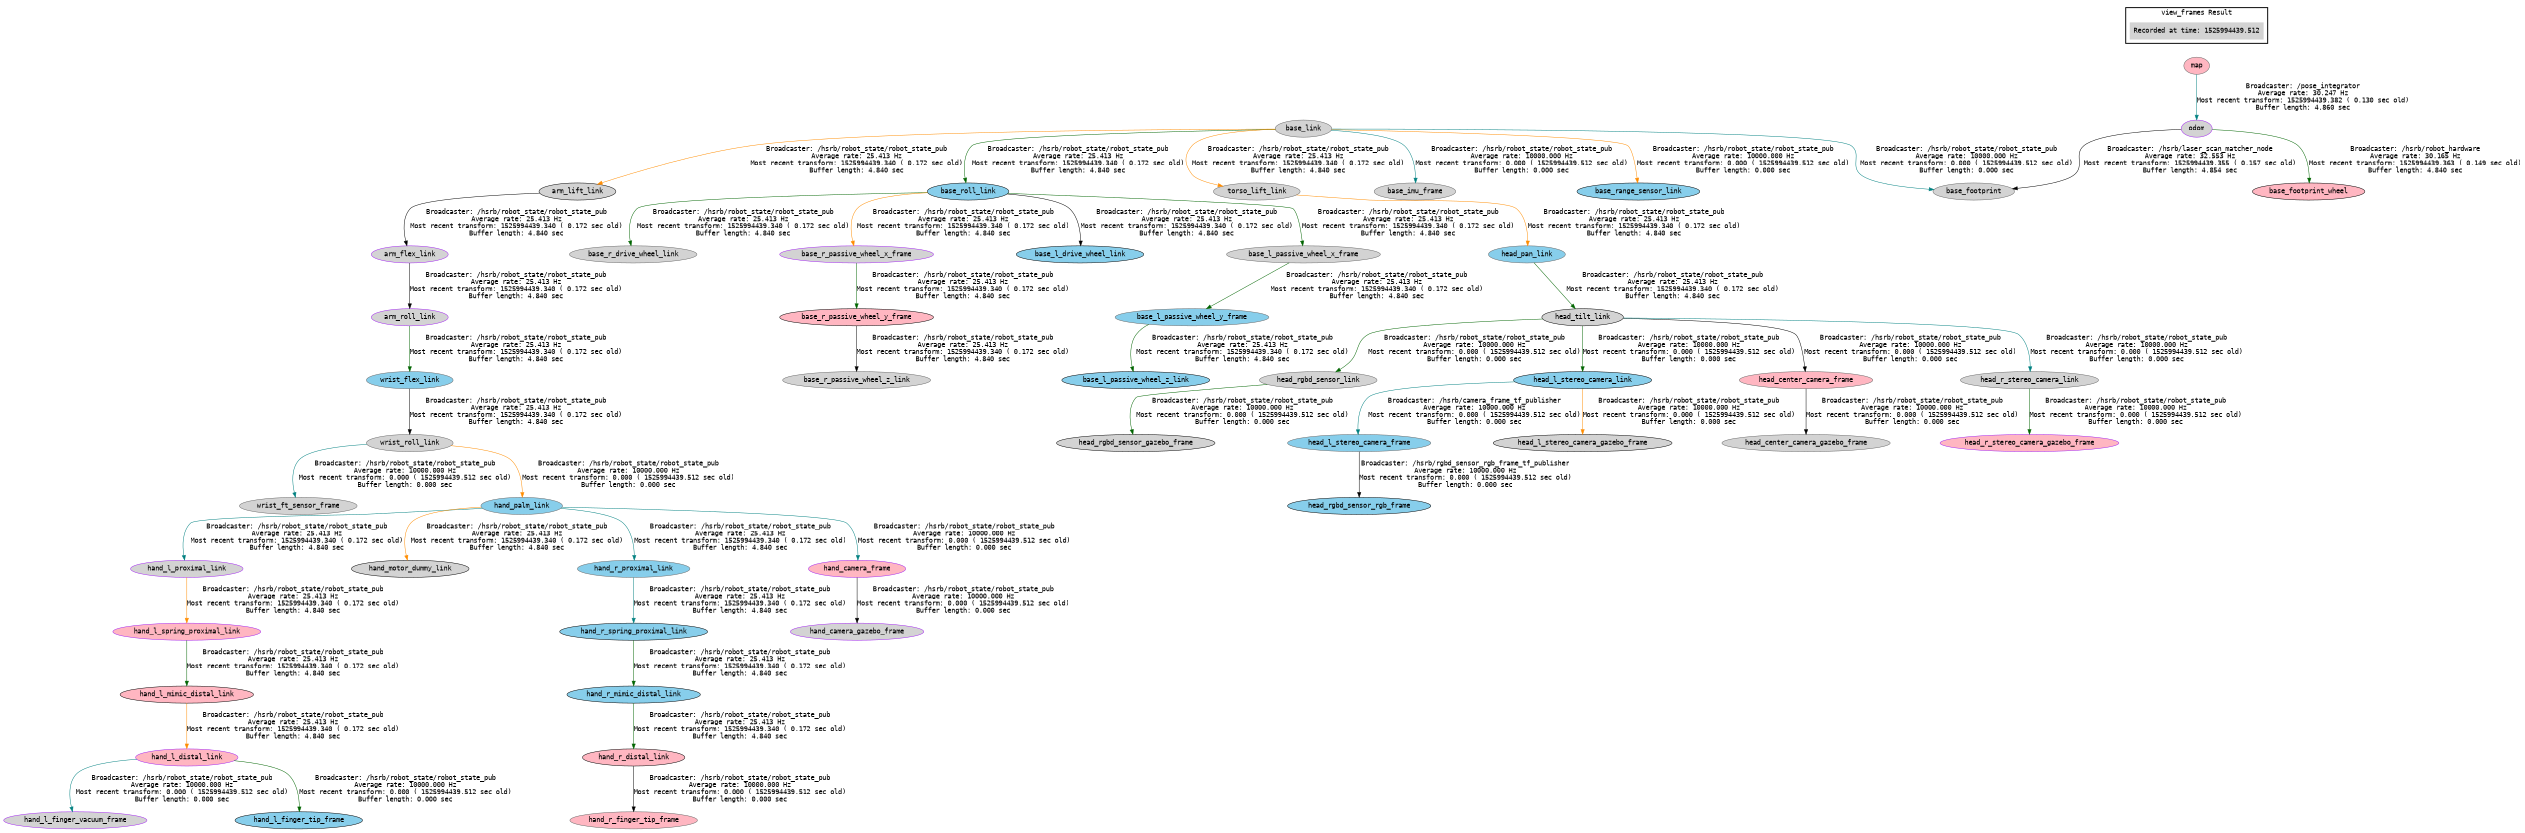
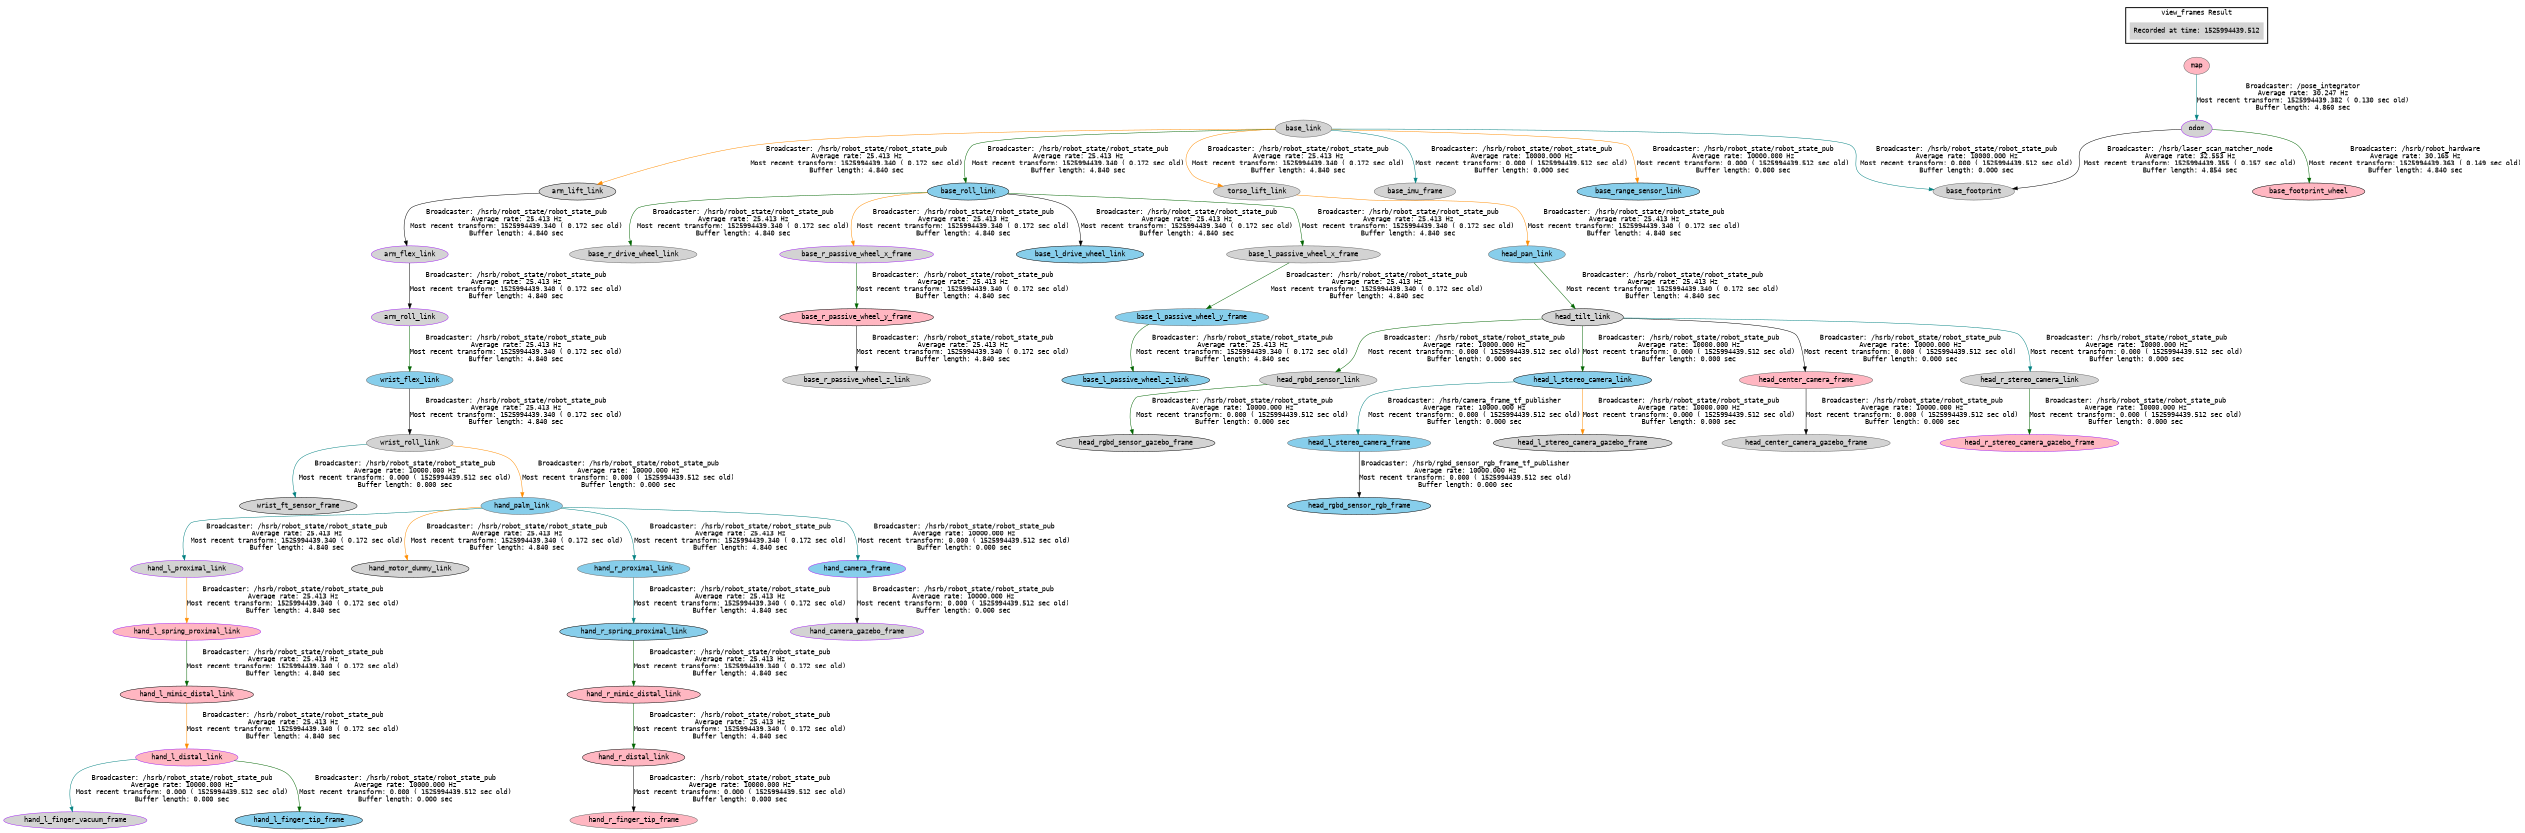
node "wrist_ft_sensor_frame": color gray40 -> black
node "hand_camera_frame": fillcolor lightpink -> skyblue
node "hand_r_mimic_distal_link": fillcolor skyblue -> lightpink
